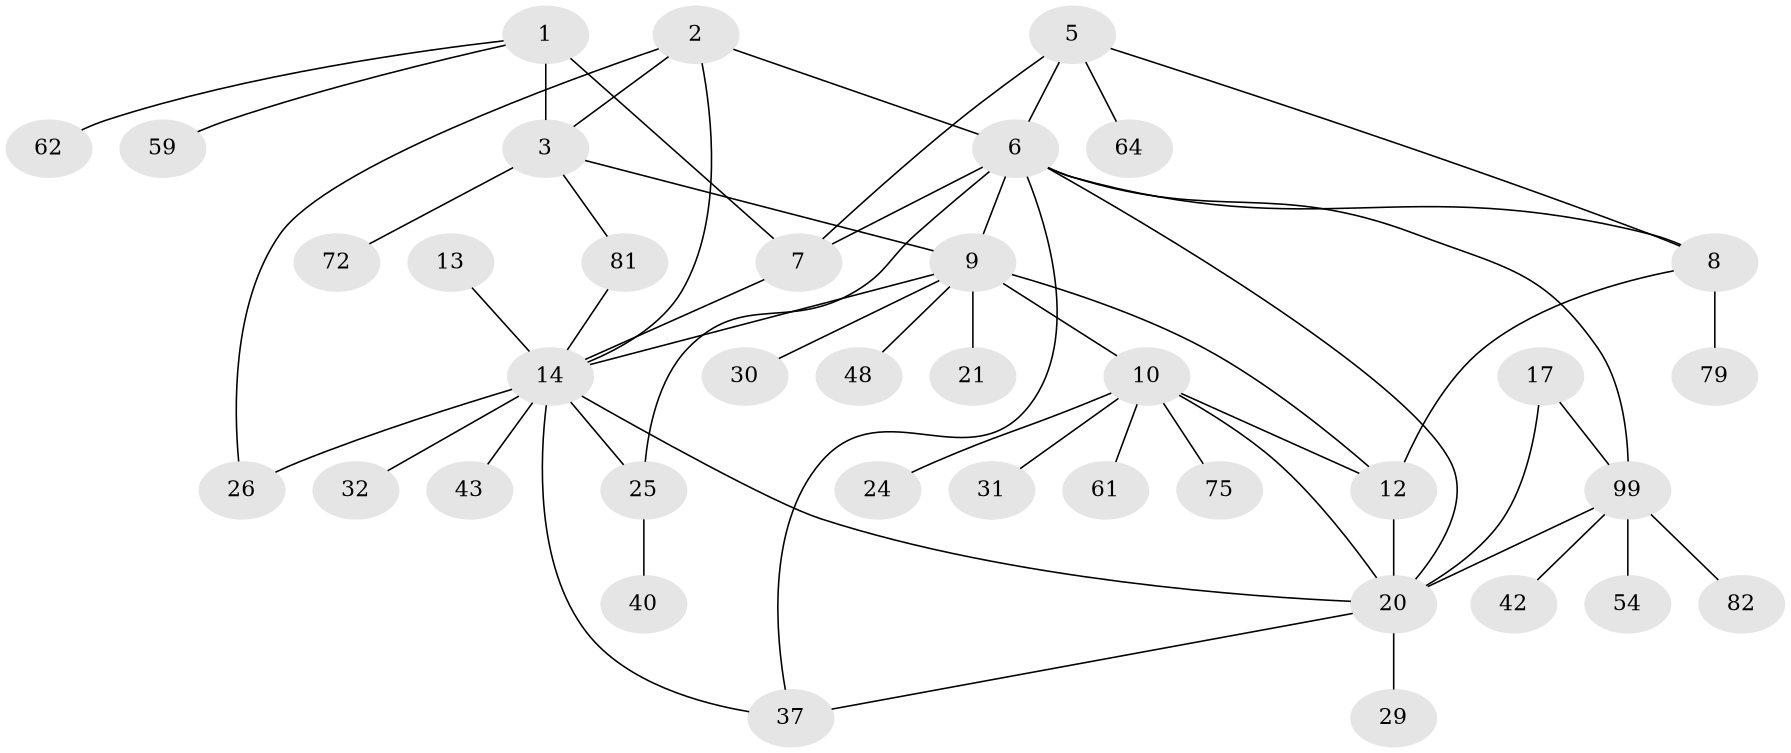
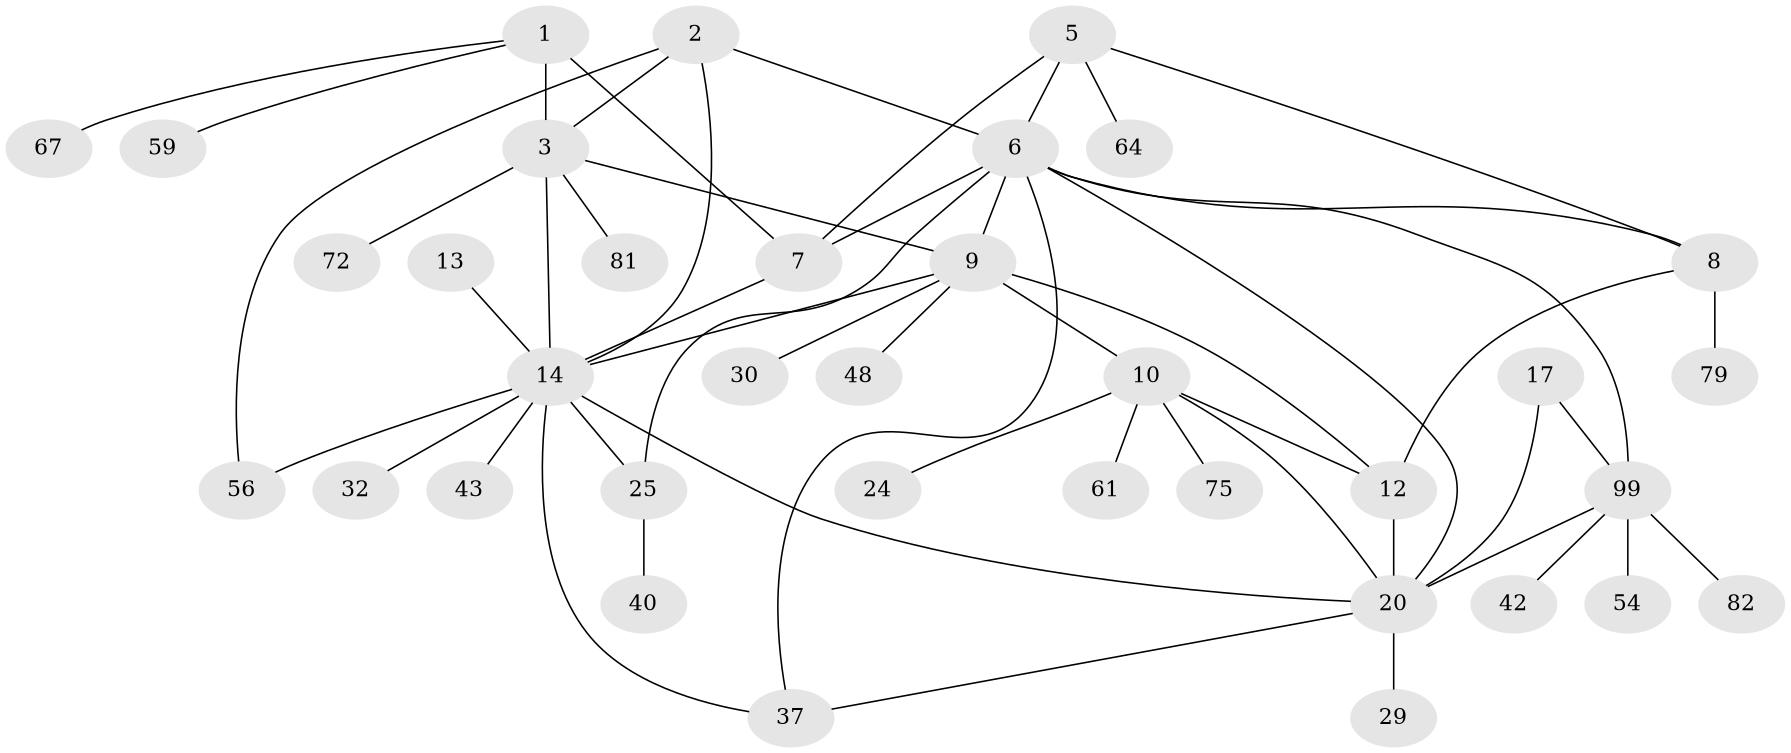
node "62": label "62" -> "67"
edge "81" -- "14": now "3" -- "14"
node "21": removed
node "26": label "26" -> "56"
node "31": removed
